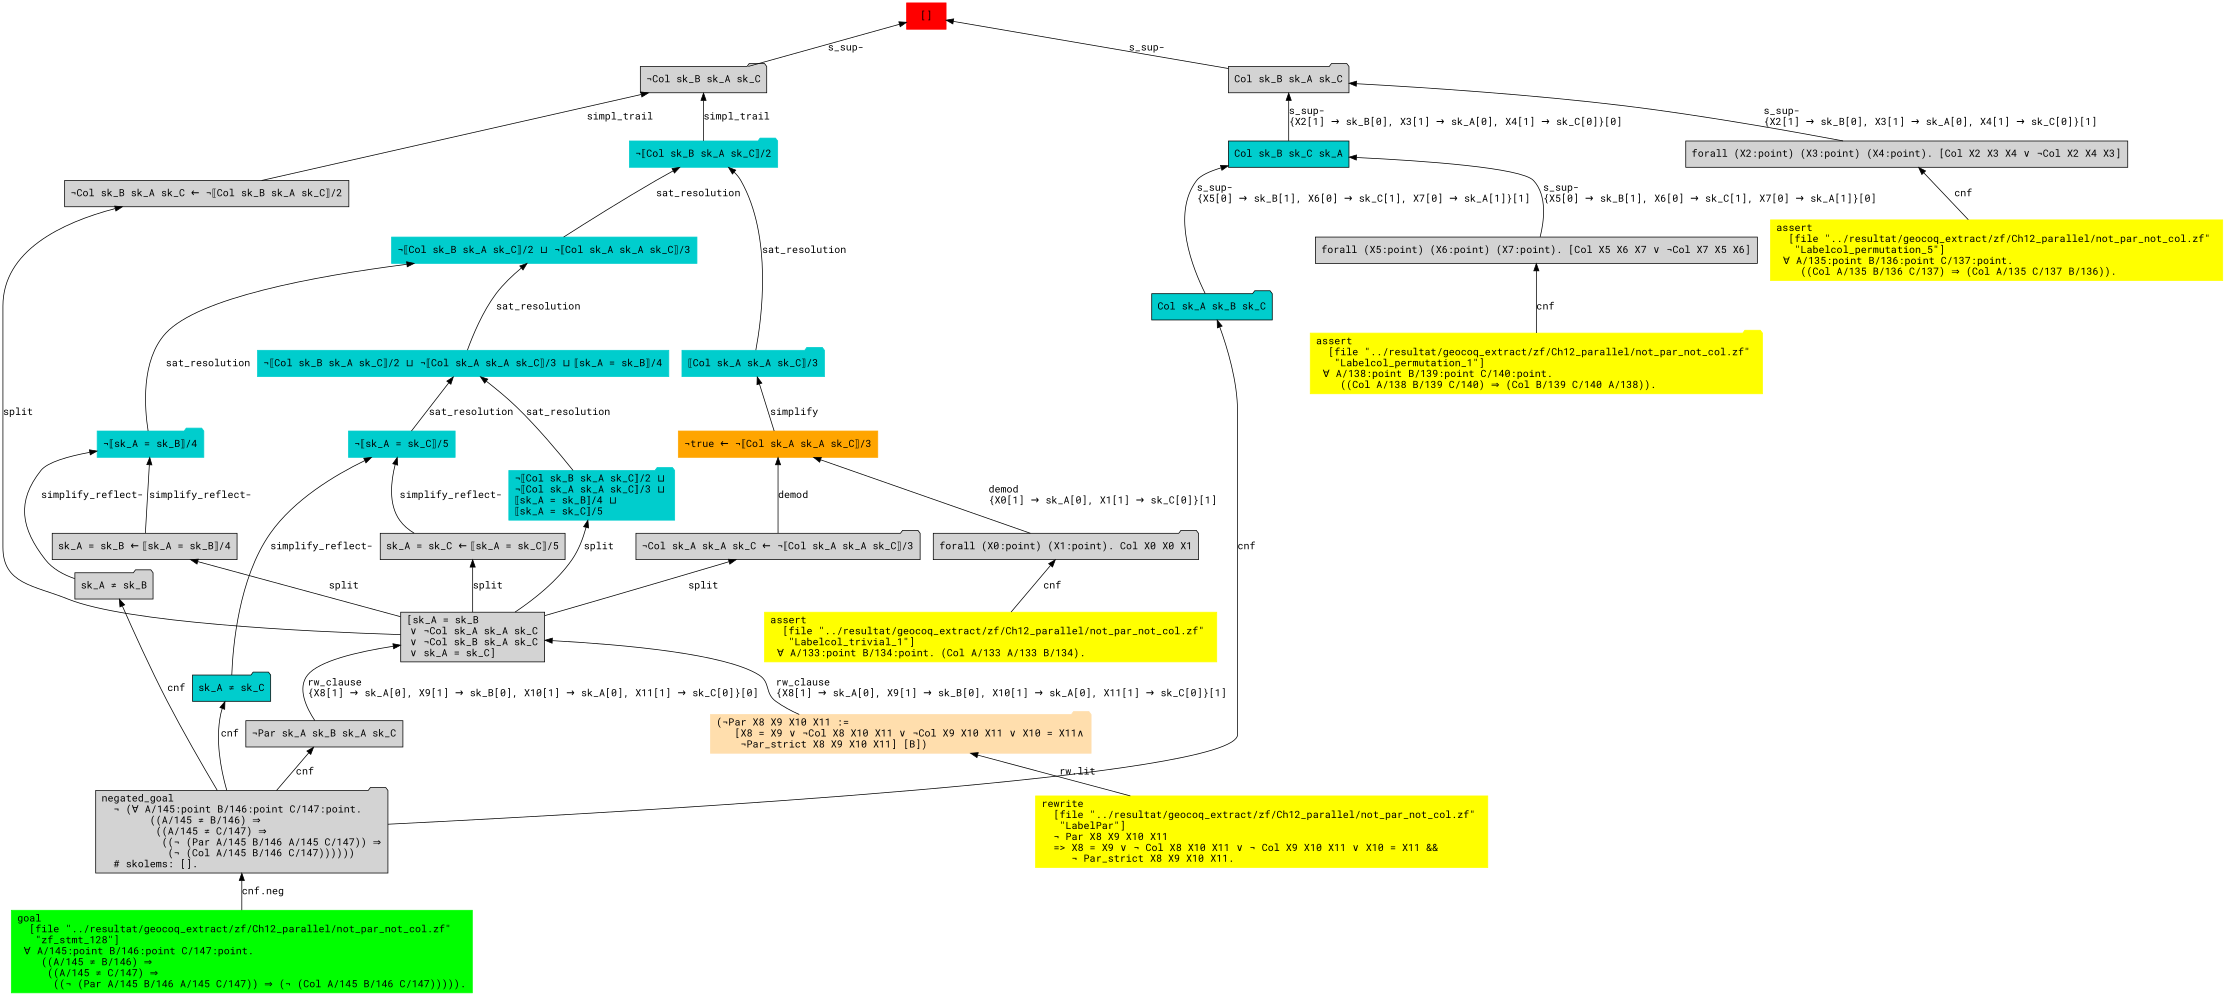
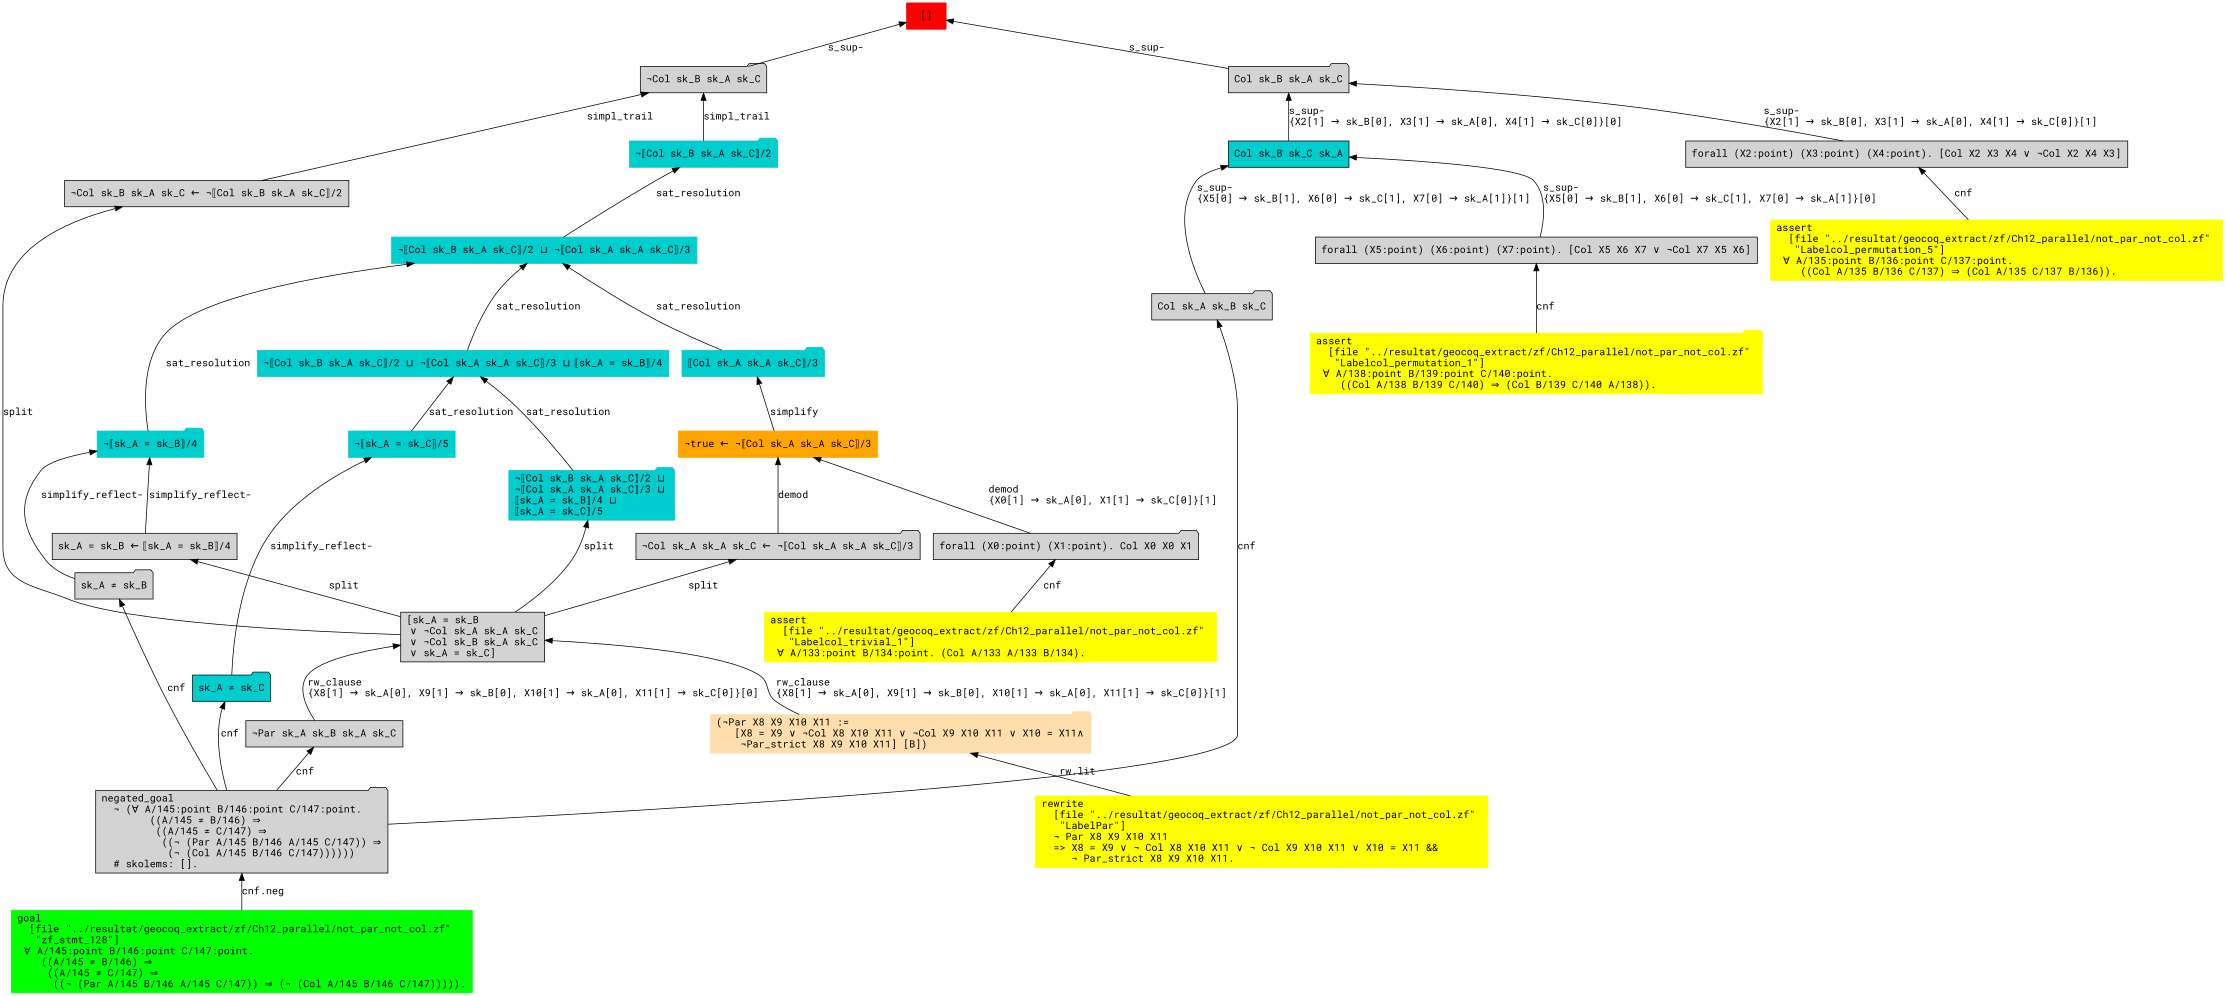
edge "⟦Col sk_A sk_A sk_C⟧/3" -> "¬⟦Col sk_B sk_A sk_C⟧/2": now "⟦Col sk_A sk_A sk_C⟧/3" -> "¬⟦Col sk_B sk_A sk_C⟧/2 ⊔ ¬⟦Col sk_A sk_A sk_C⟧/3"
node "Col sk_A sk_B sk_C": fillcolor cyan3 -> lightgrey
node "sk_A = sk_C ← ⟦sk_A = sk_C⟧/5": removed
